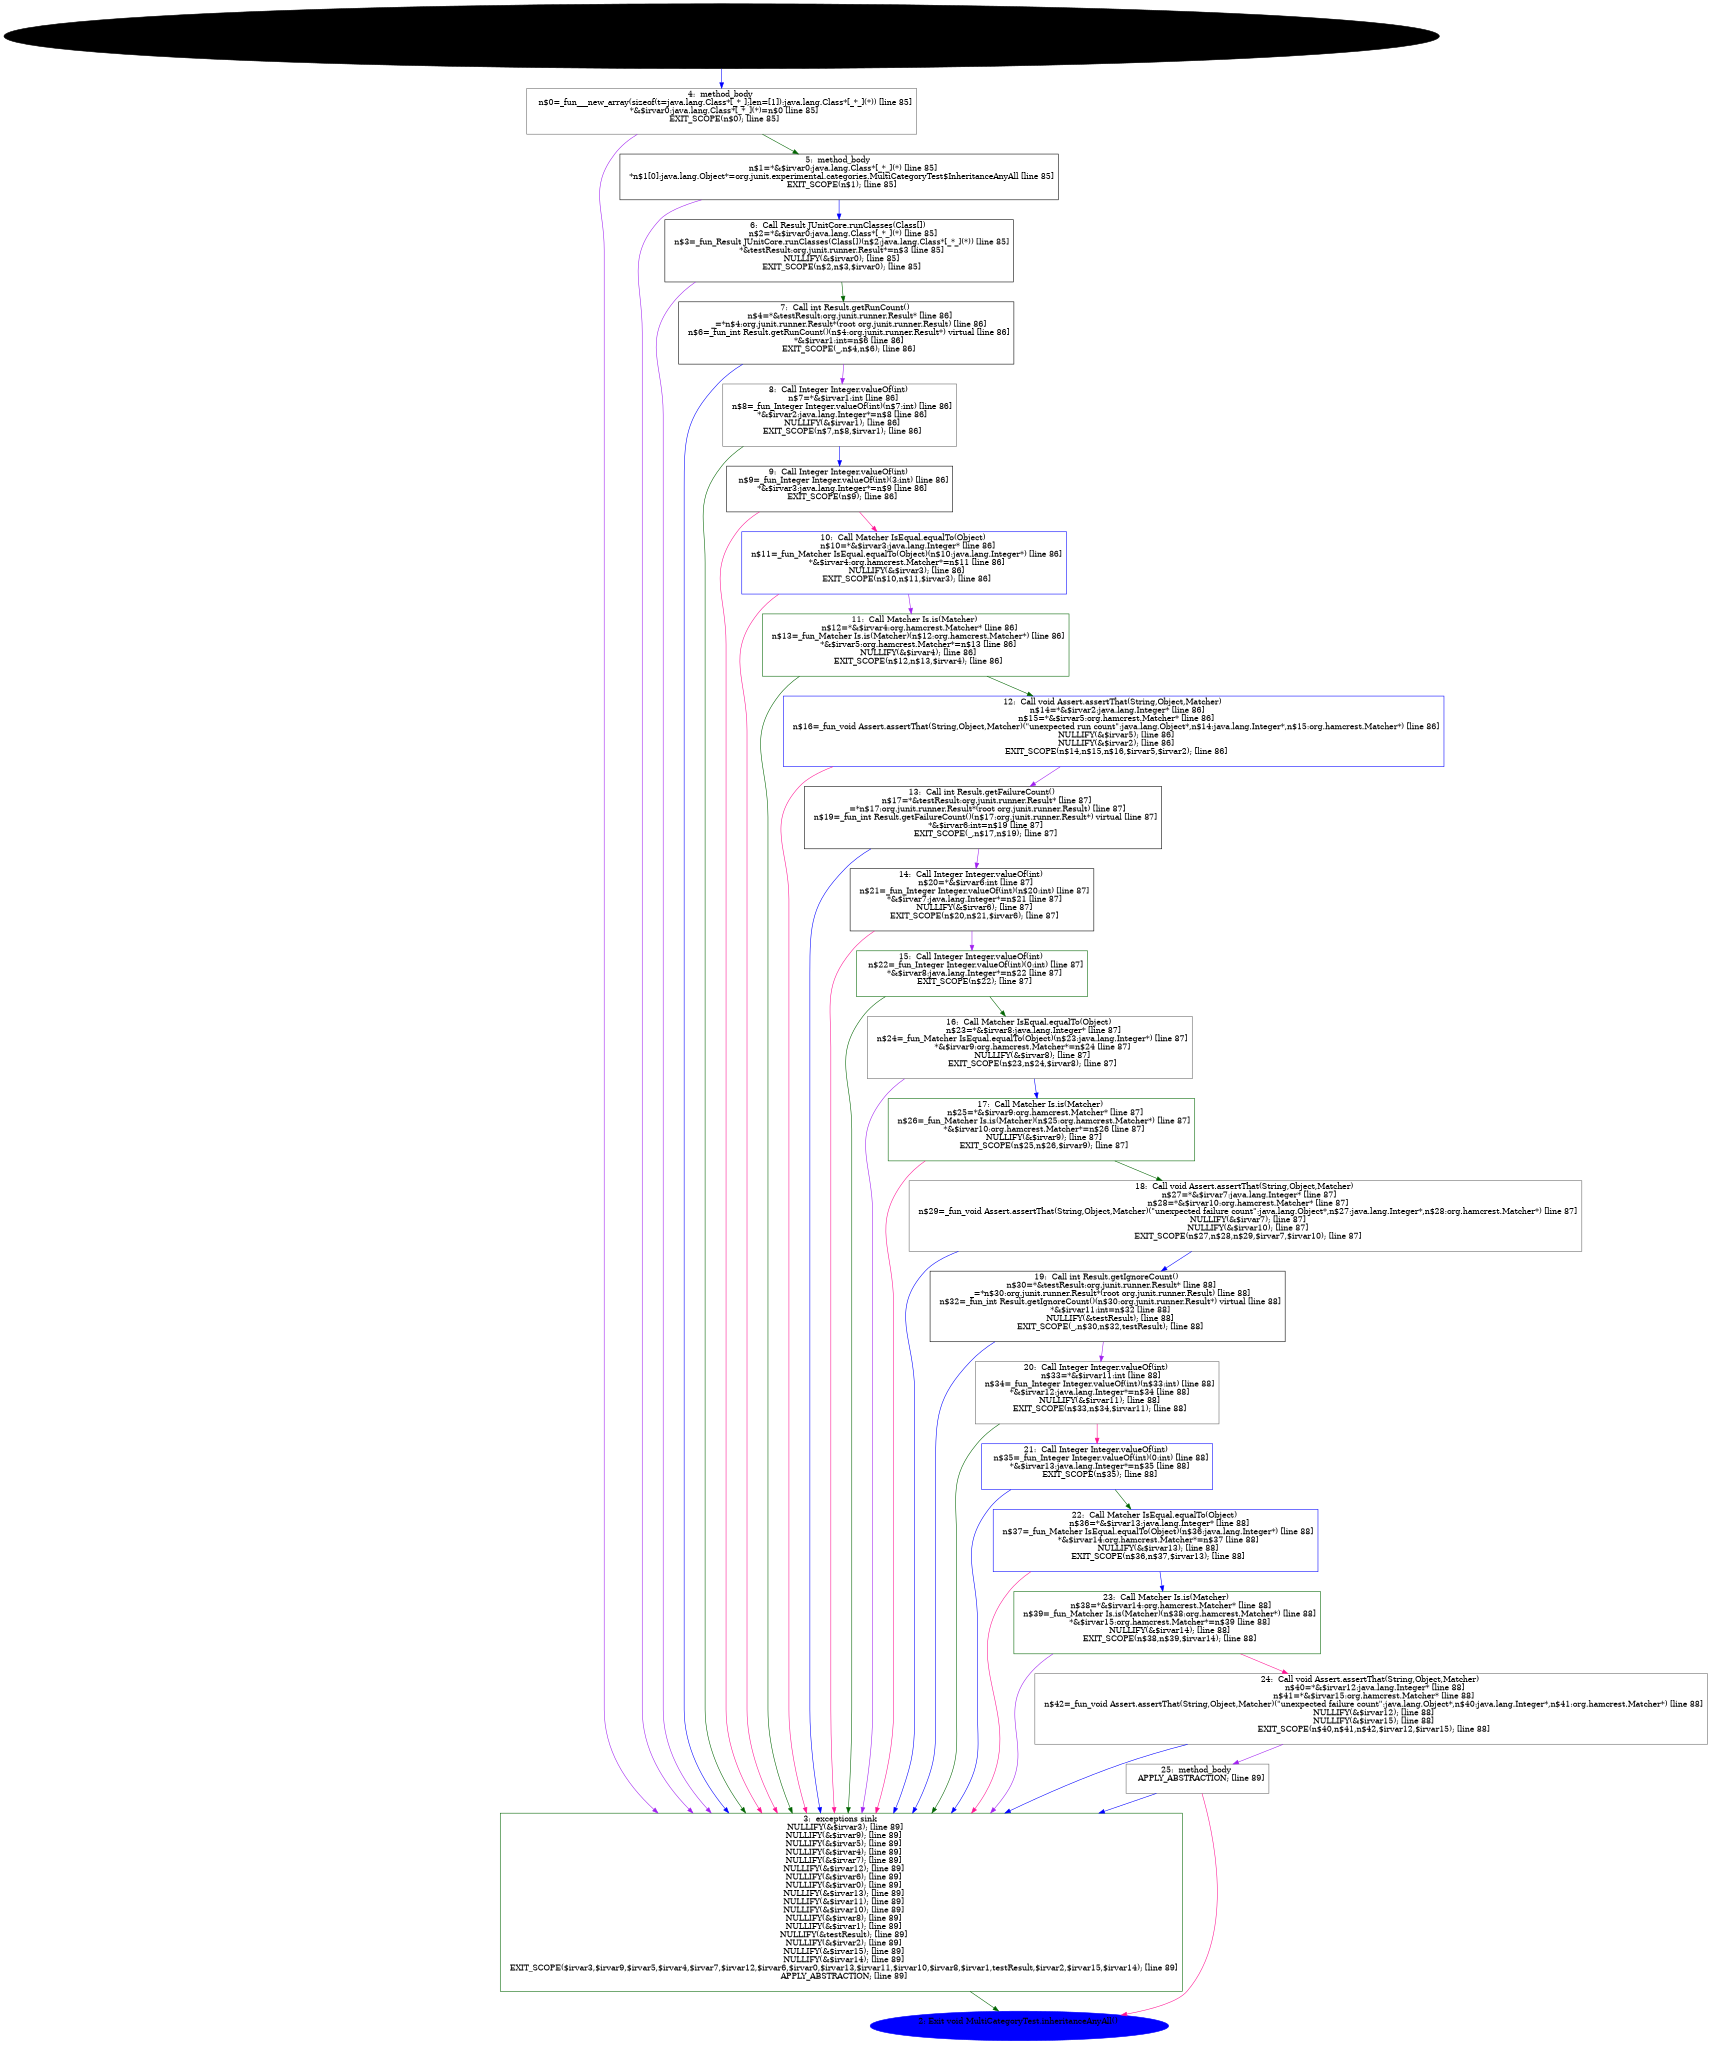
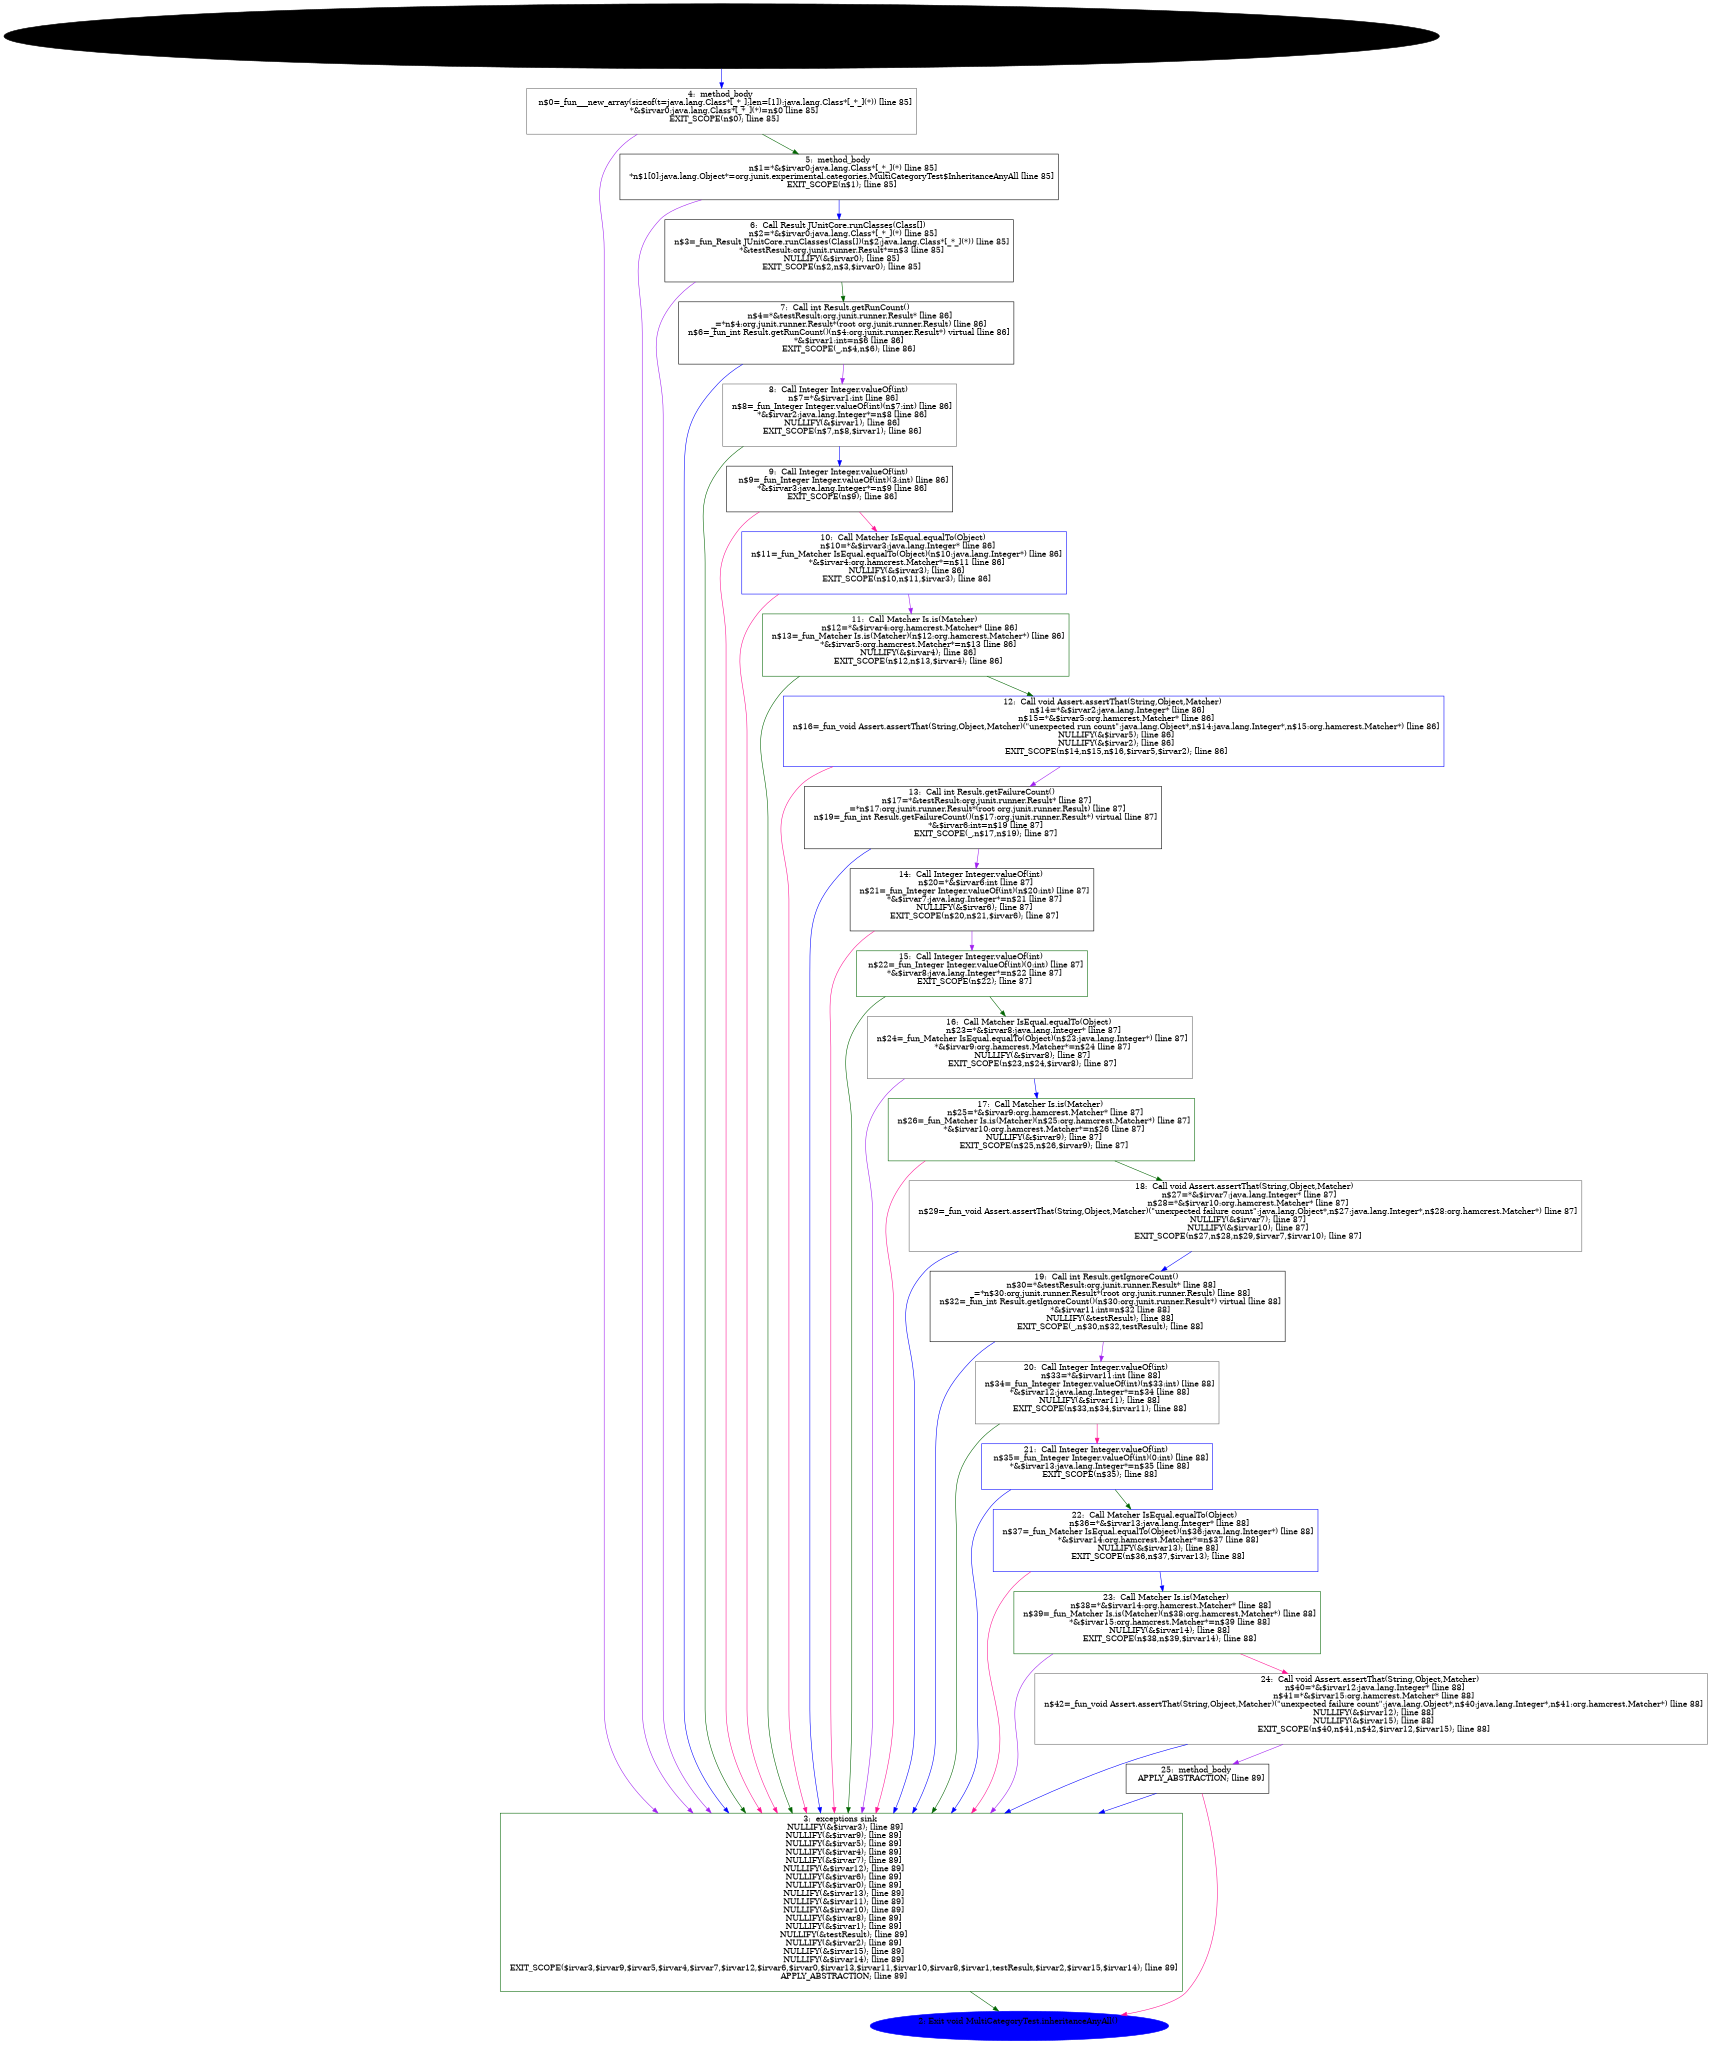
node "25:  method_body APPLY_ABSTRACTION; [line 89]": color gray40 -> black
